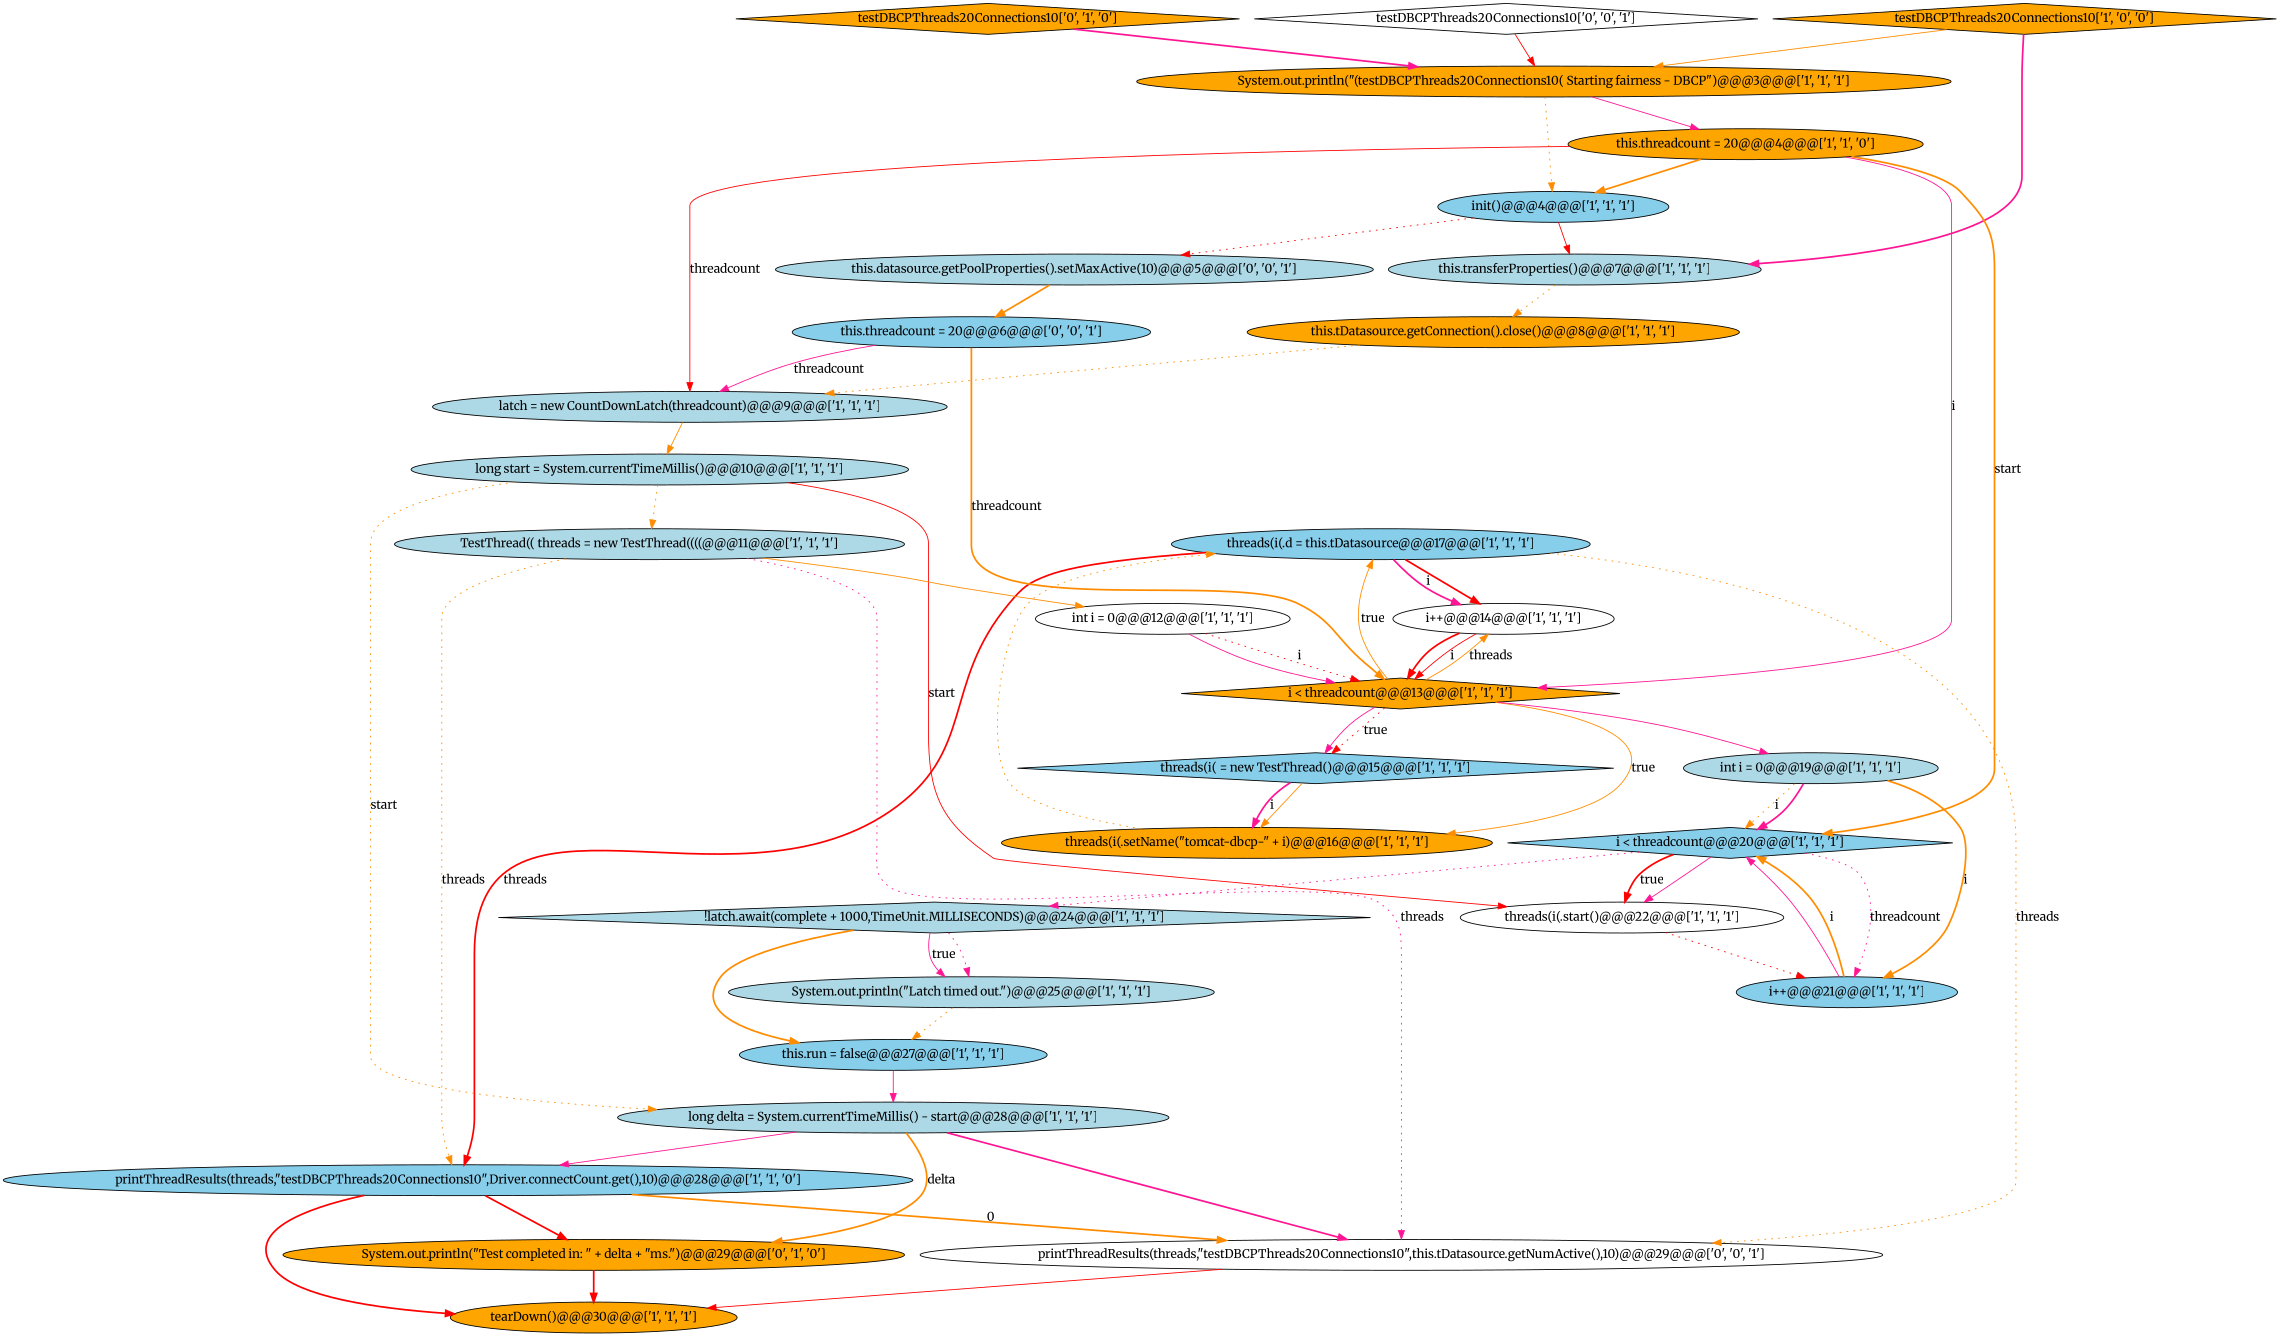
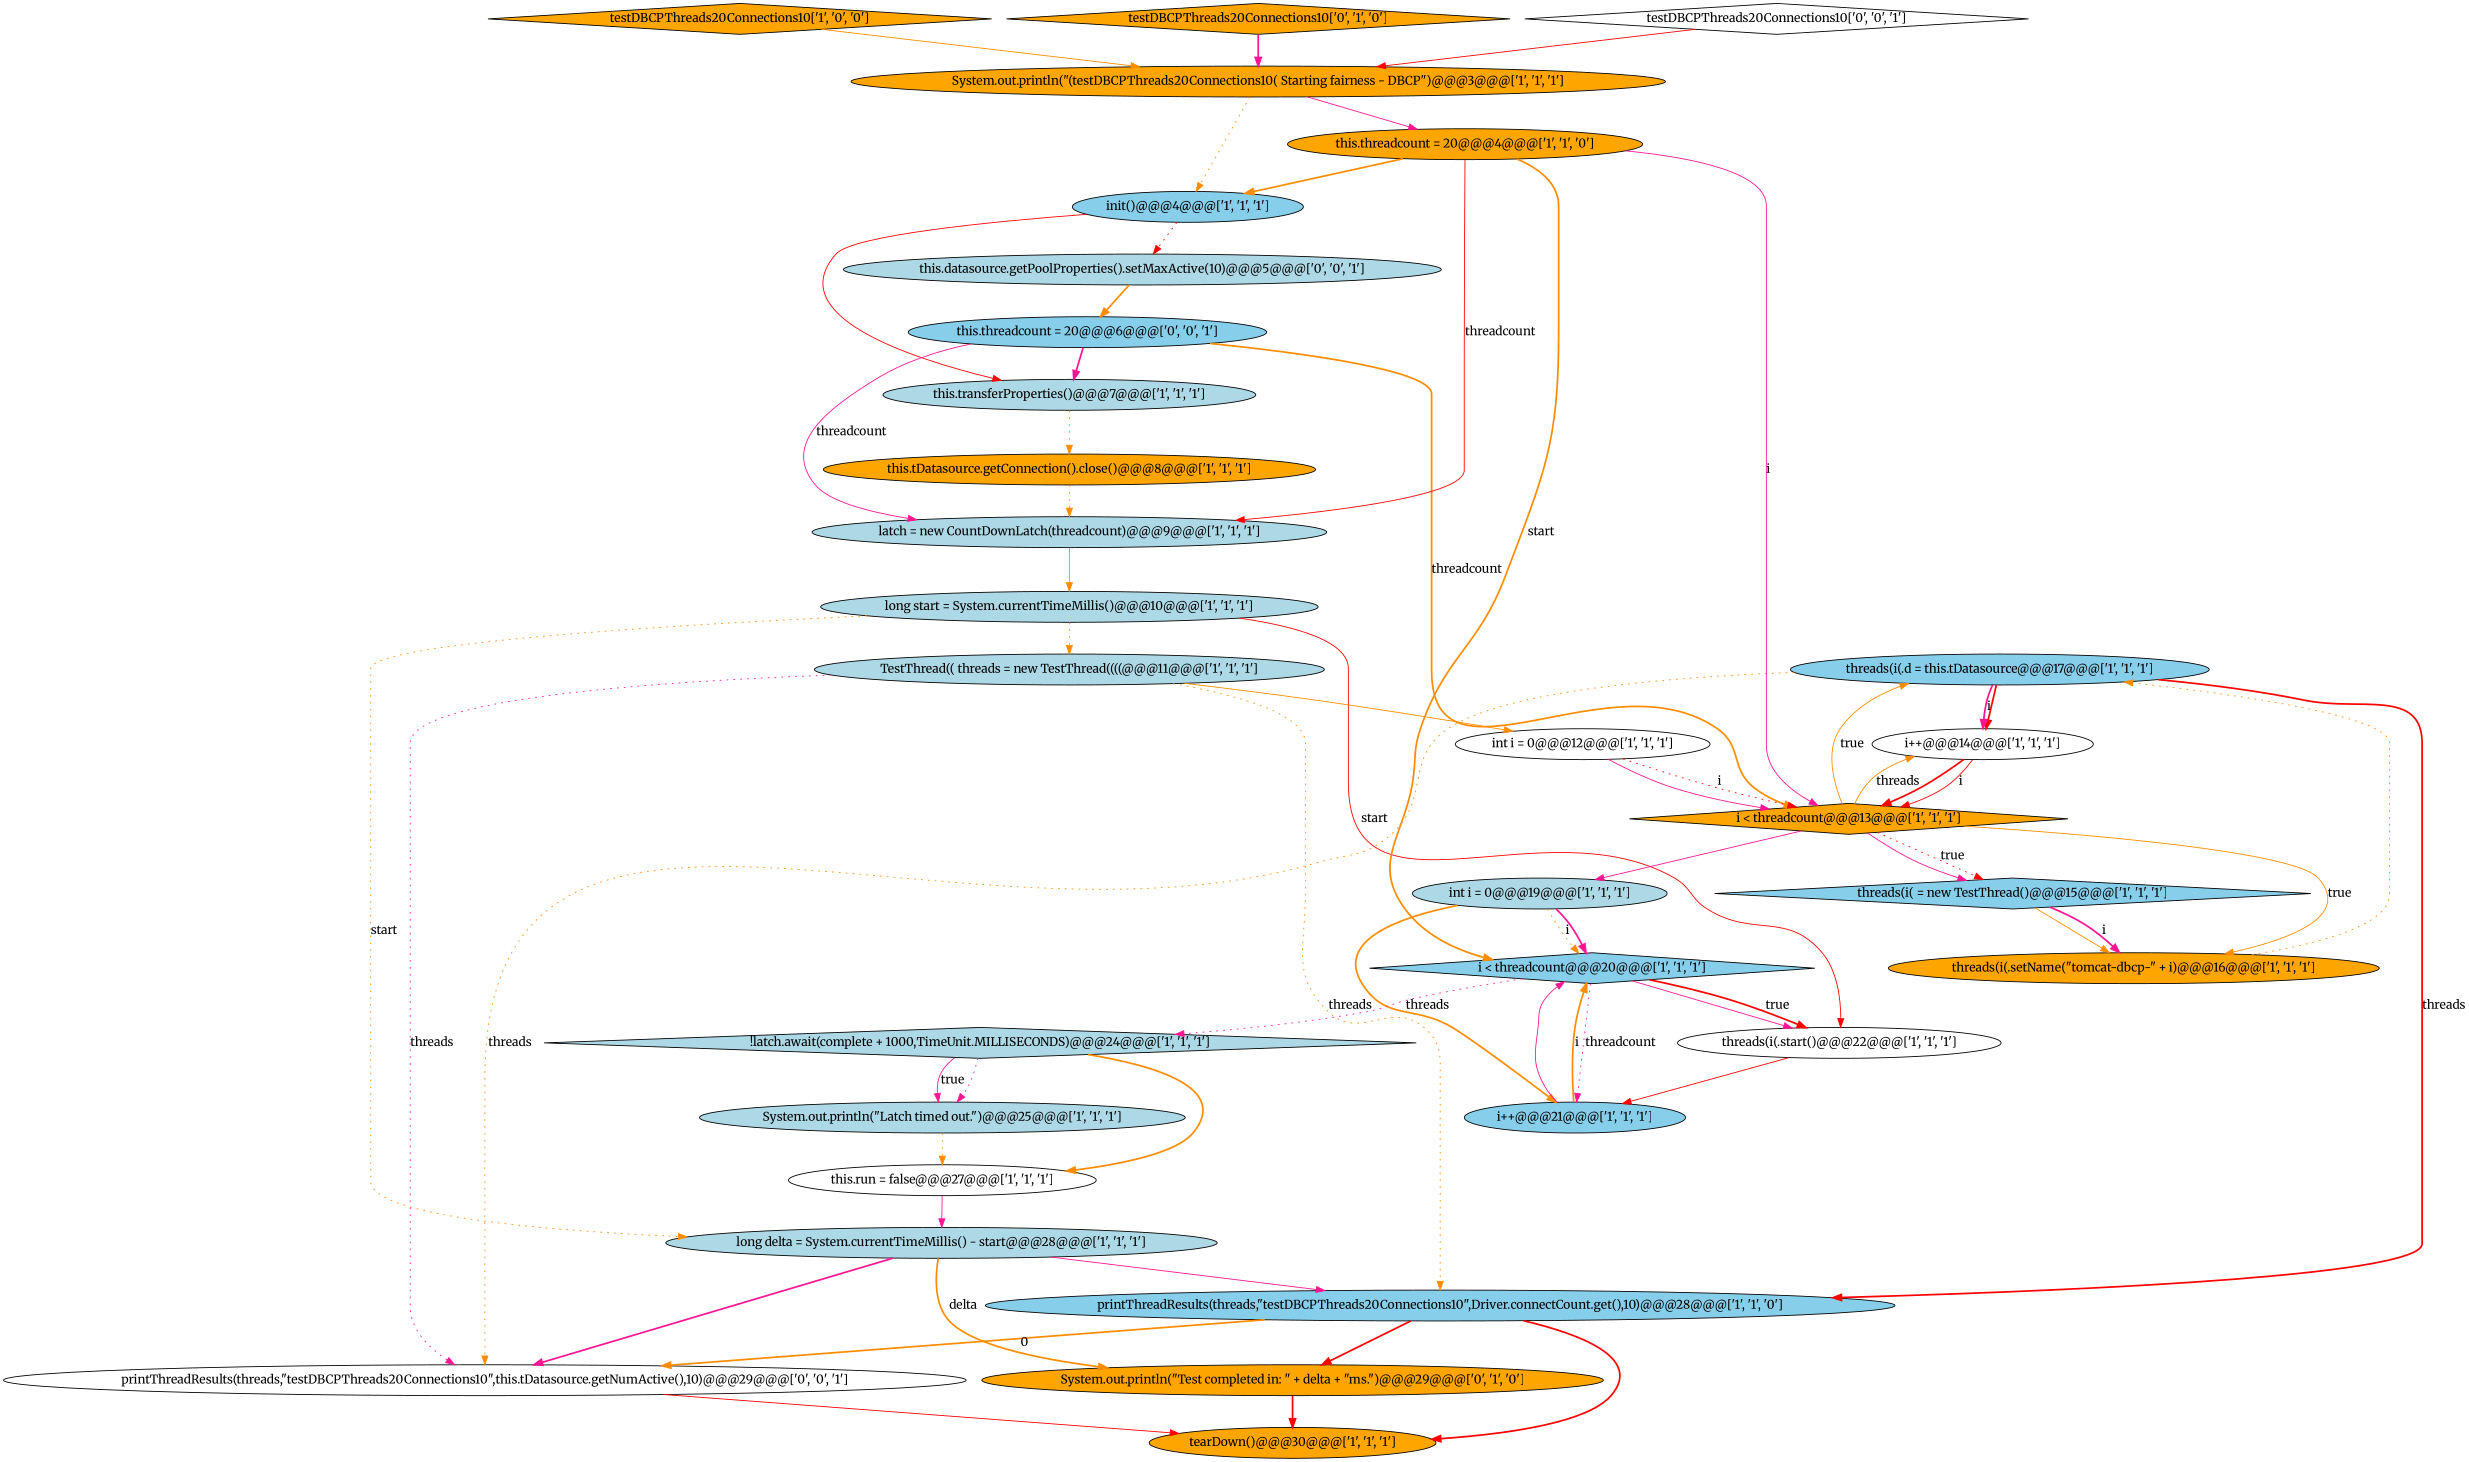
edge "testDBCPThreads20Connections10['1', '0', '0']" -> "this.transferProperties()@@@7@@@['1', '1', '1']": now "this.threadcount = 20@@@6@@@['0', '0', '1']" -> "this.transferProperties()@@@7@@@['1', '1', '1']"
edge "int i = 0@@@19@@@['1', '1', '1']" -> "i++@@@21@@@['1', '1', '1']": label "i" -> "threads"
edge "threads(i(.start()@@@22@@@['1', '1', '1']" -> "i++@@@21@@@['1', '1', '1']": style dotted -> solid
node "this.run = false@@@27@@@['1', '1', '1']": fillcolor skyblue -> white
